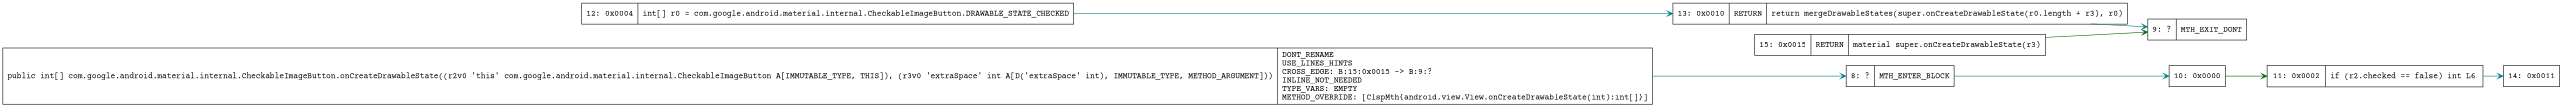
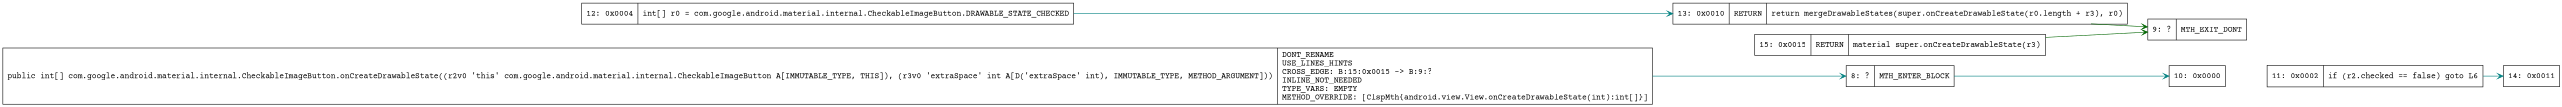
edge "13: 0x0010" -> "9: ?": color teal -> darkgreen
edge "10: 0x0000" -> "11: 0x0002": removed
node "11: 0x0002": text "if (r2.checked == false) int L6" -> "if (r2.checked == false) goto L6"
